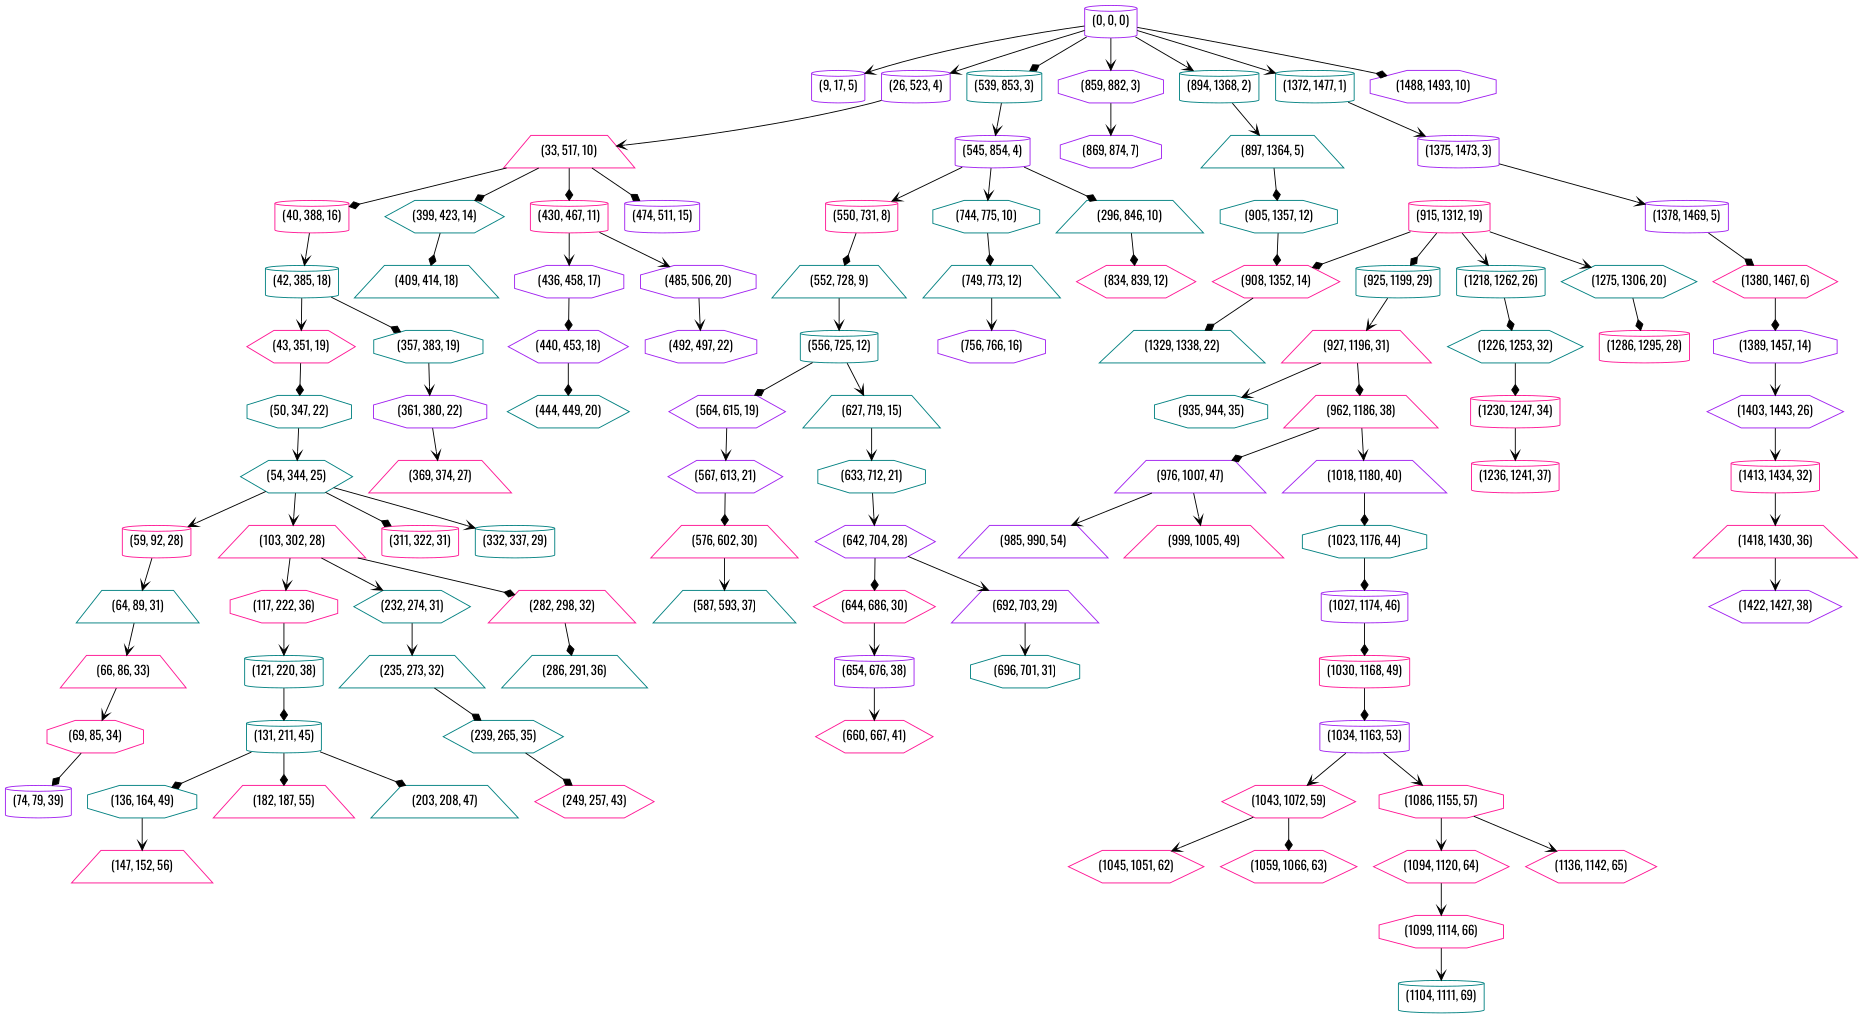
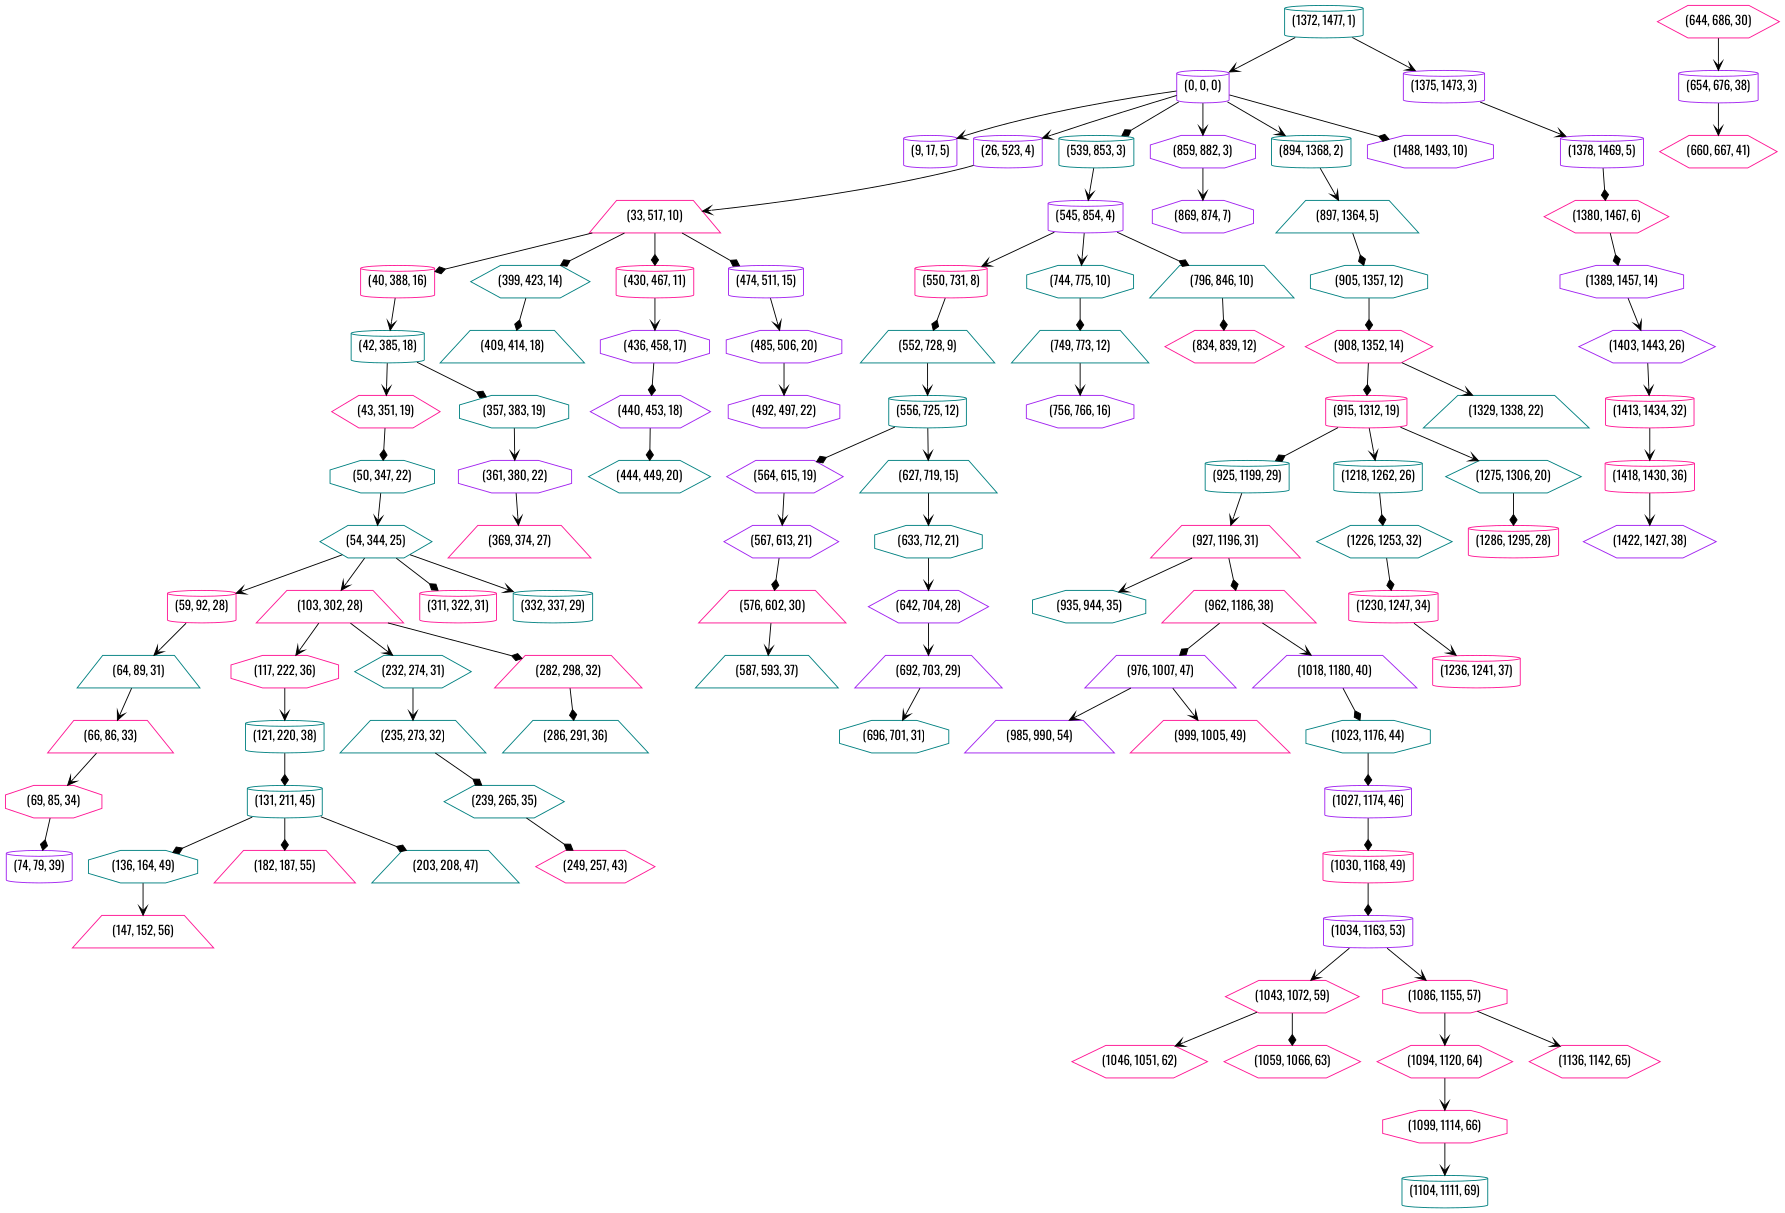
edge "(0, 0, 0)" -> "(1372, 1477, 1)": reversed
node "(296, 846, 10)": label "(296, 846, 10)" -> "(796, 846, 10)"
edge "(430, 467, 11)" -> "(485, 506, 20)": now "(474, 511, 15)" -> "(485, 506, 20)"
edge "(915, 1312, 19)" -> "(908, 1352, 14)": reversed
edge "(908, 1352, 14)" -> "(1329, 1338, 22)": arrowhead diamond -> vee
node "(1418, 1430, 36)": shape trapezium -> cylinder
edge "(642, 704, 28)" -> "(644, 686, 30)": removed
node "(1045, 1051, 62)": label "(1045, 1051, 62)" -> "(1046, 1051, 62)"
